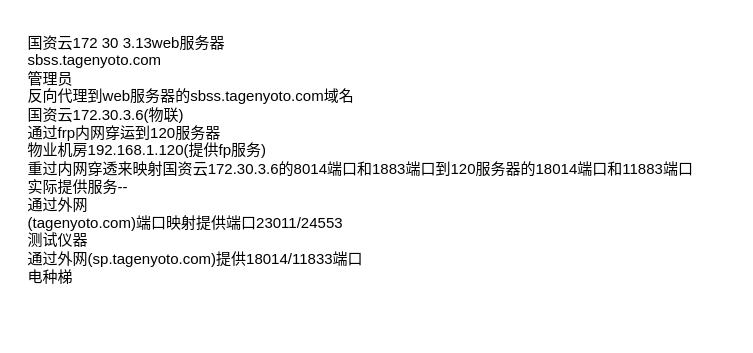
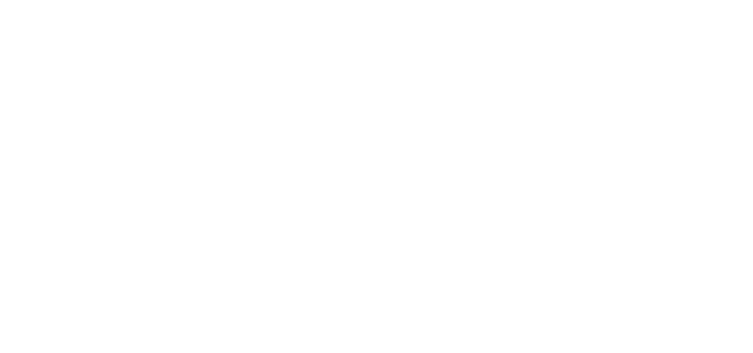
node "国资云172 30 3.13web服务器 sbss.tagenyoto.com 管理员 反向代理到web服务器的sbss.tagenyoto.com域名 国资云172.30.3.6(物联) 通过frp内网穿运到120服务器 物业机房192.168.1.120(提供fp服务) 重过内网穿透来映射国资云172.30.3.6的8014端口和1883端口到120服务器的18014端口和11883端口 实际提供服务-- 通过外网 (tagenyoto.com)端口映射提供端口23011/24553 测试仪器 通过外网(sp.tagenyoto.com)提供18014/11833端口 电种梯": removed
